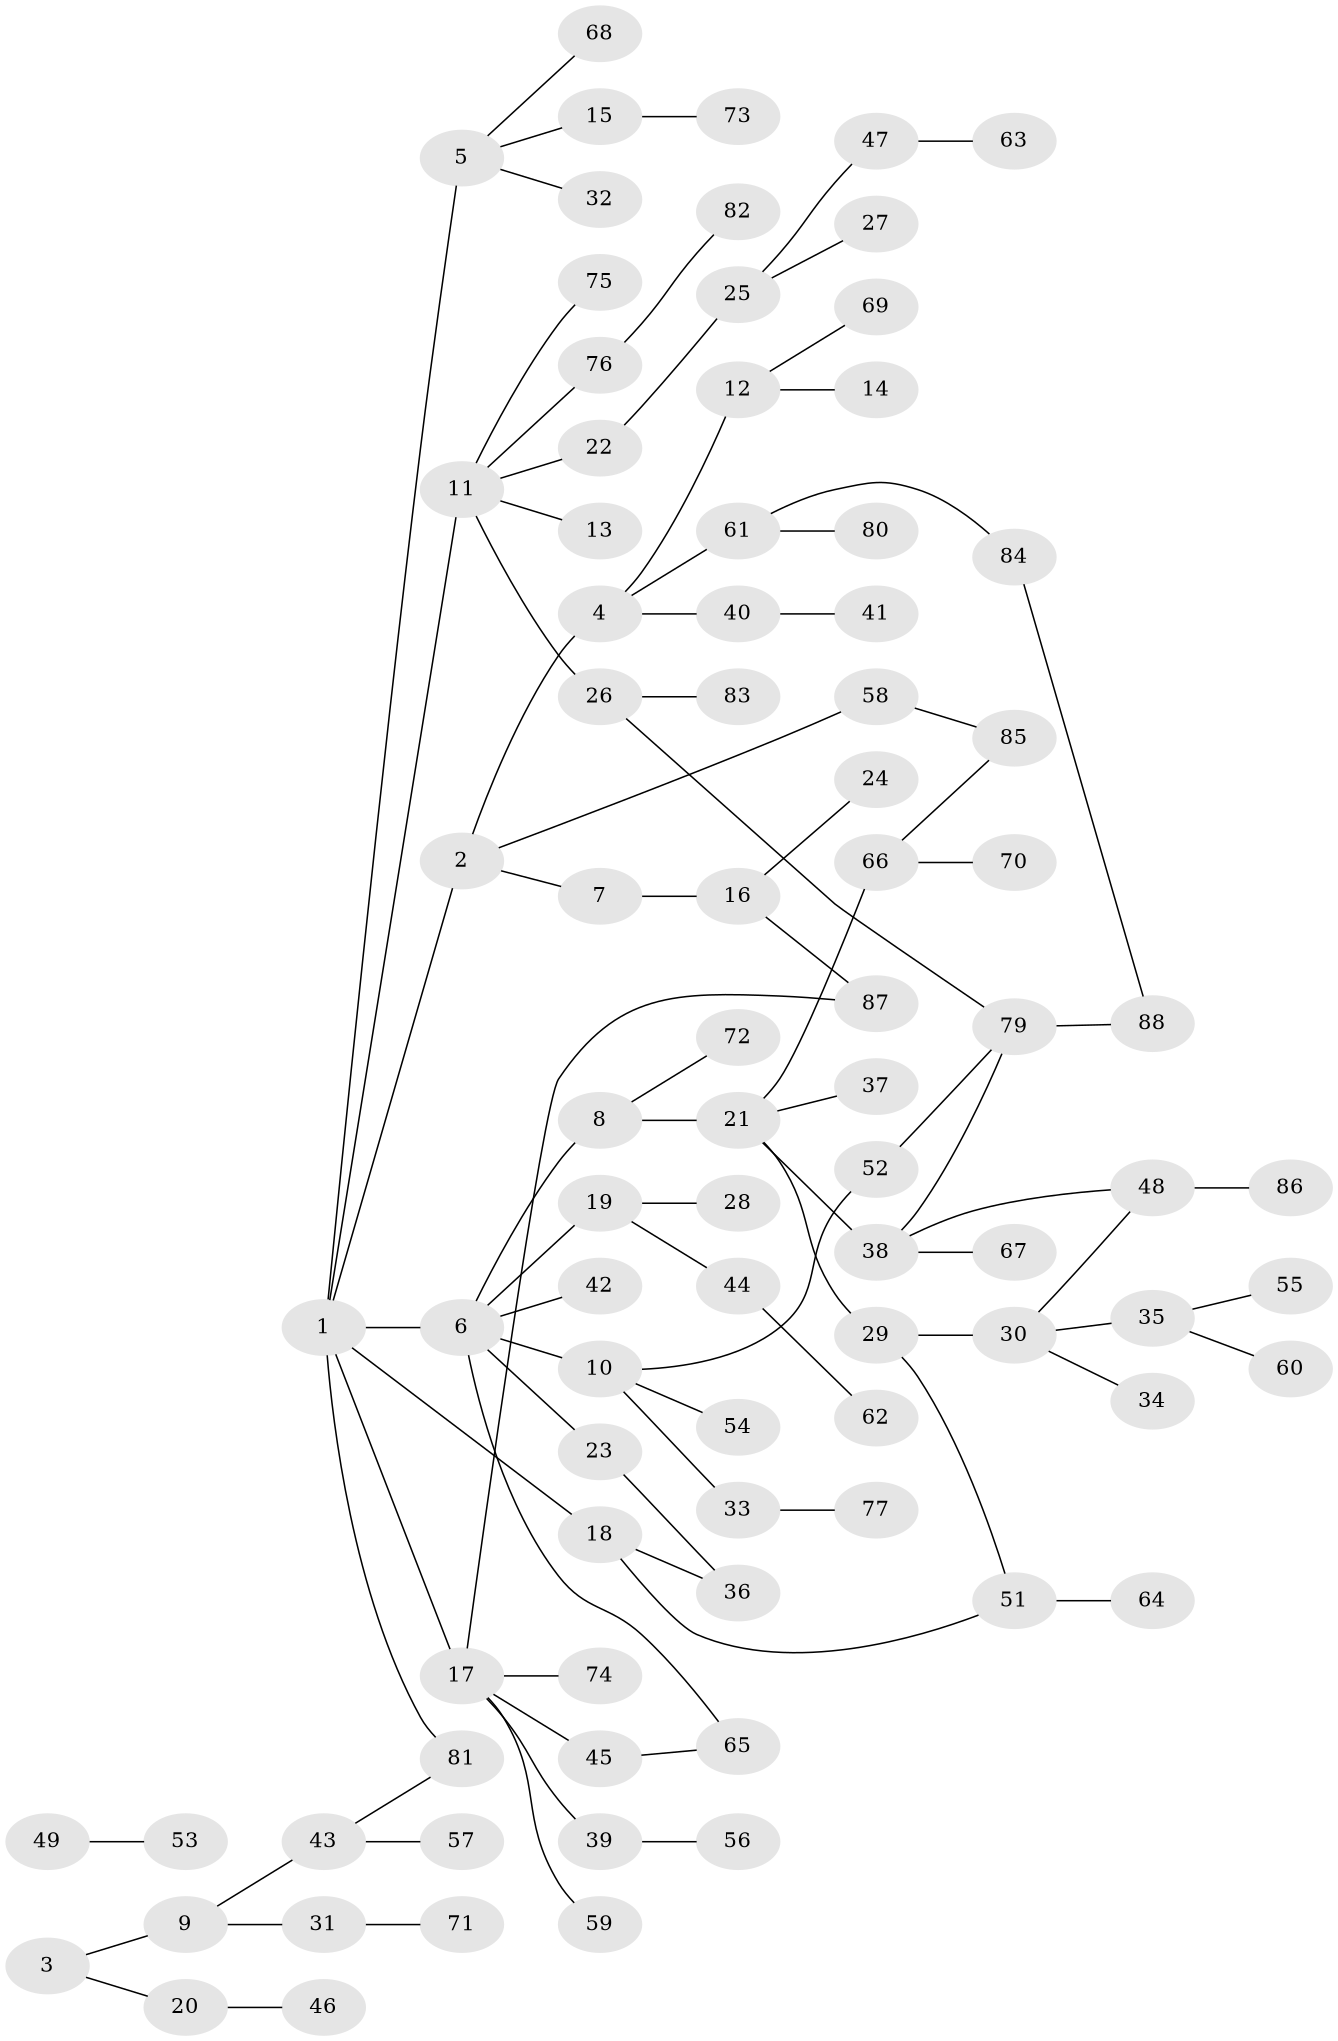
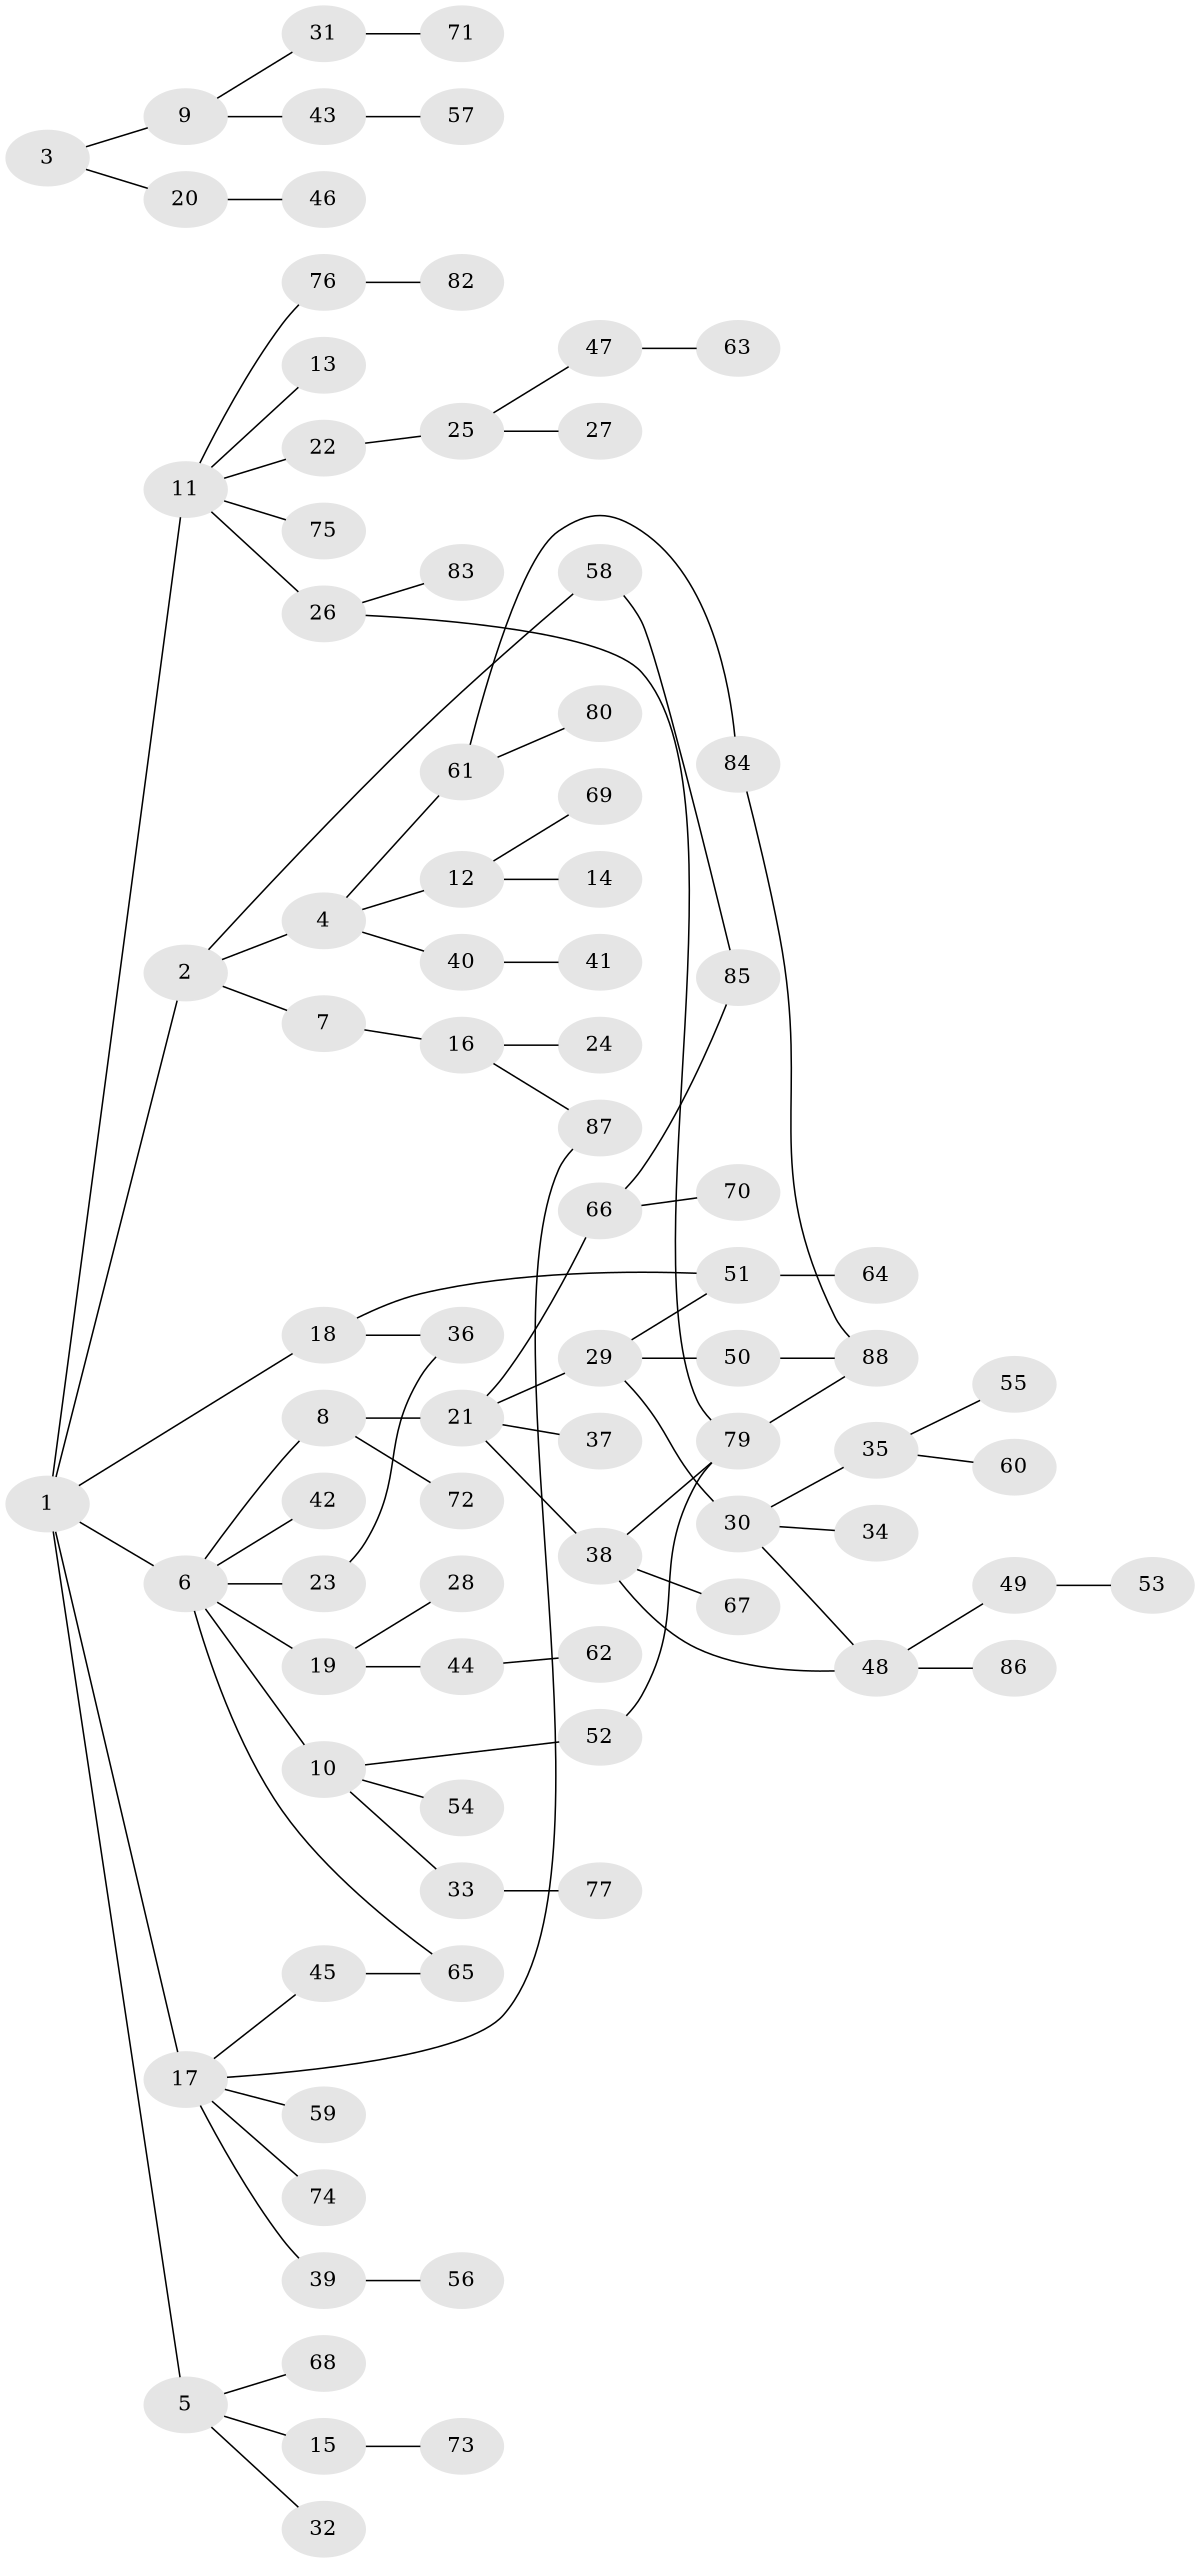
node "50": added
edge "49" -- "48": added
node "81": removed
